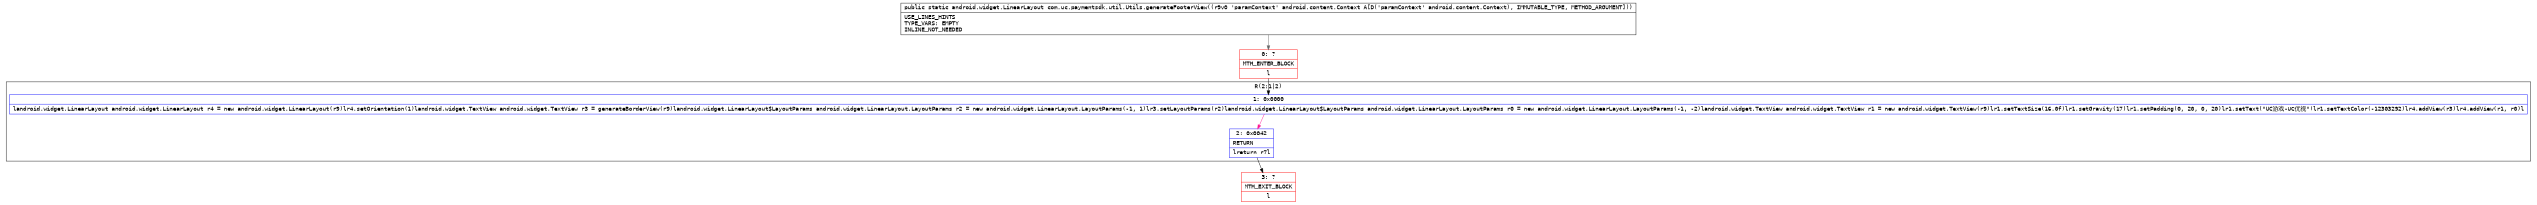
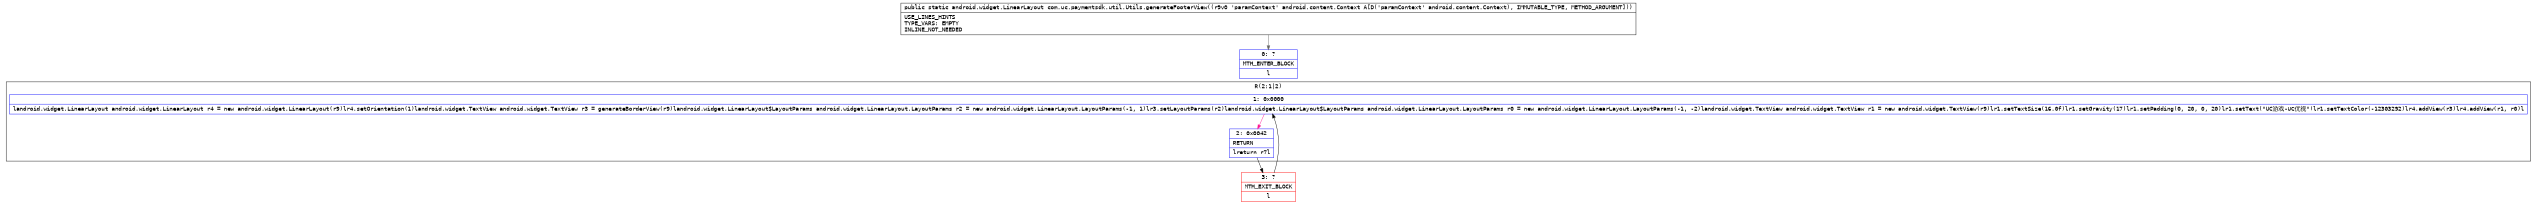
node "0: ?": color red -> blue
edge "0: ?" -> "1: 0x0000": now "3: ?" -> "1: 0x0000"
